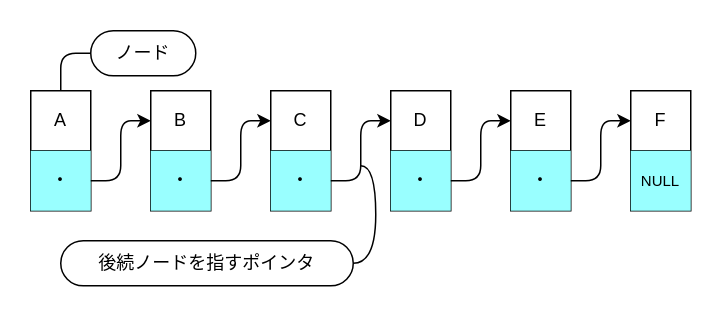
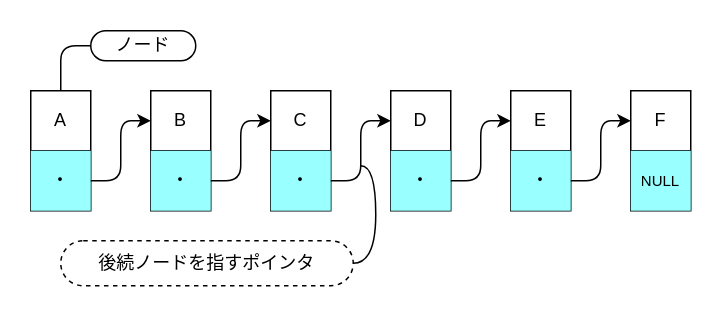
node "ノード": size 105x45 -> 105x30
node "後続ノードを指すポインタ": style solid -> dashed
